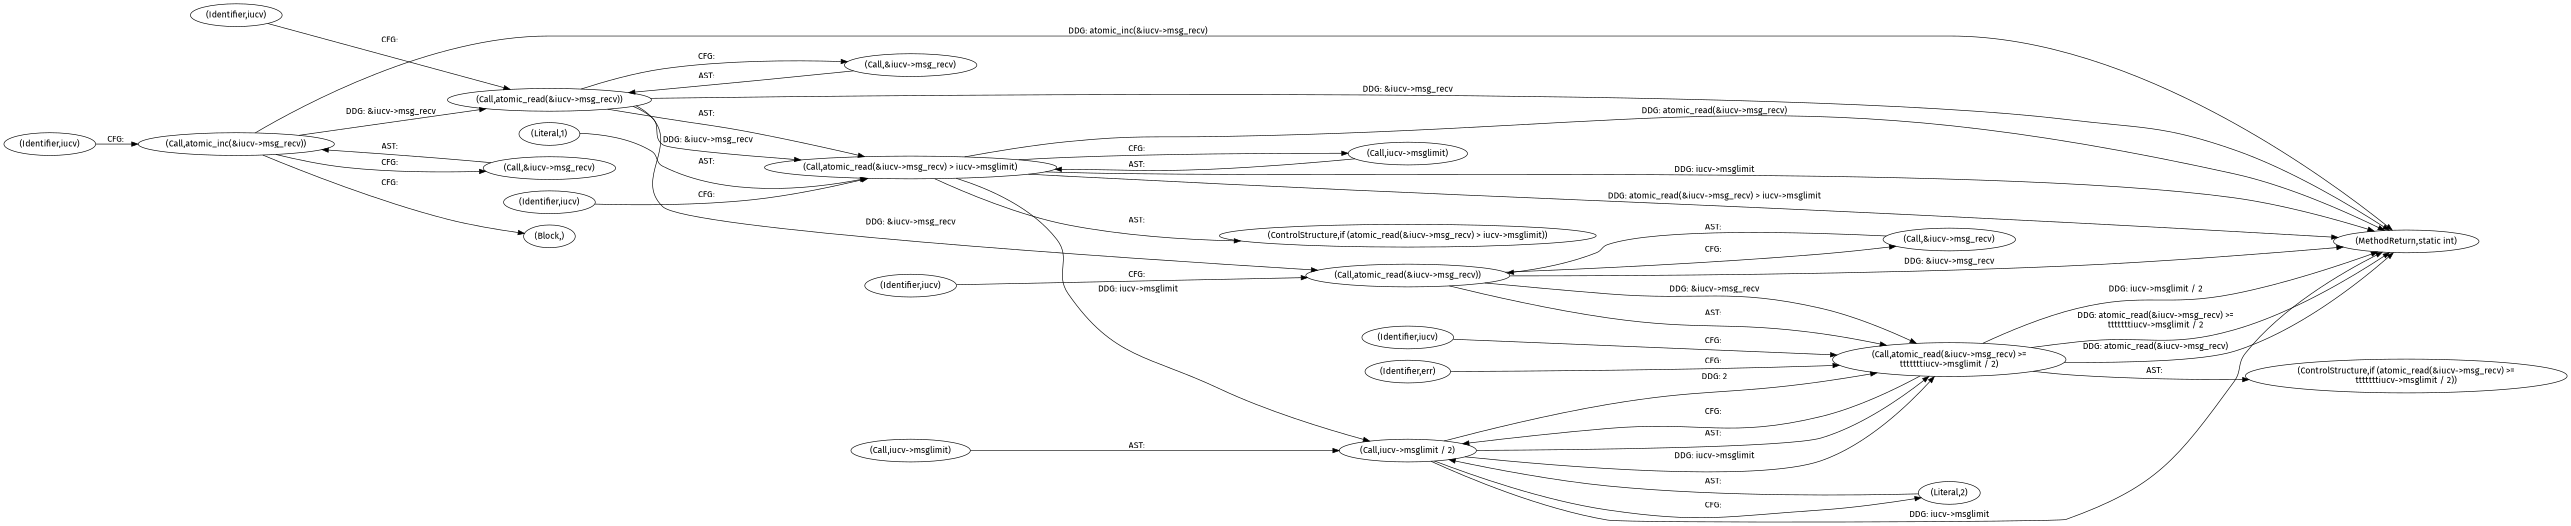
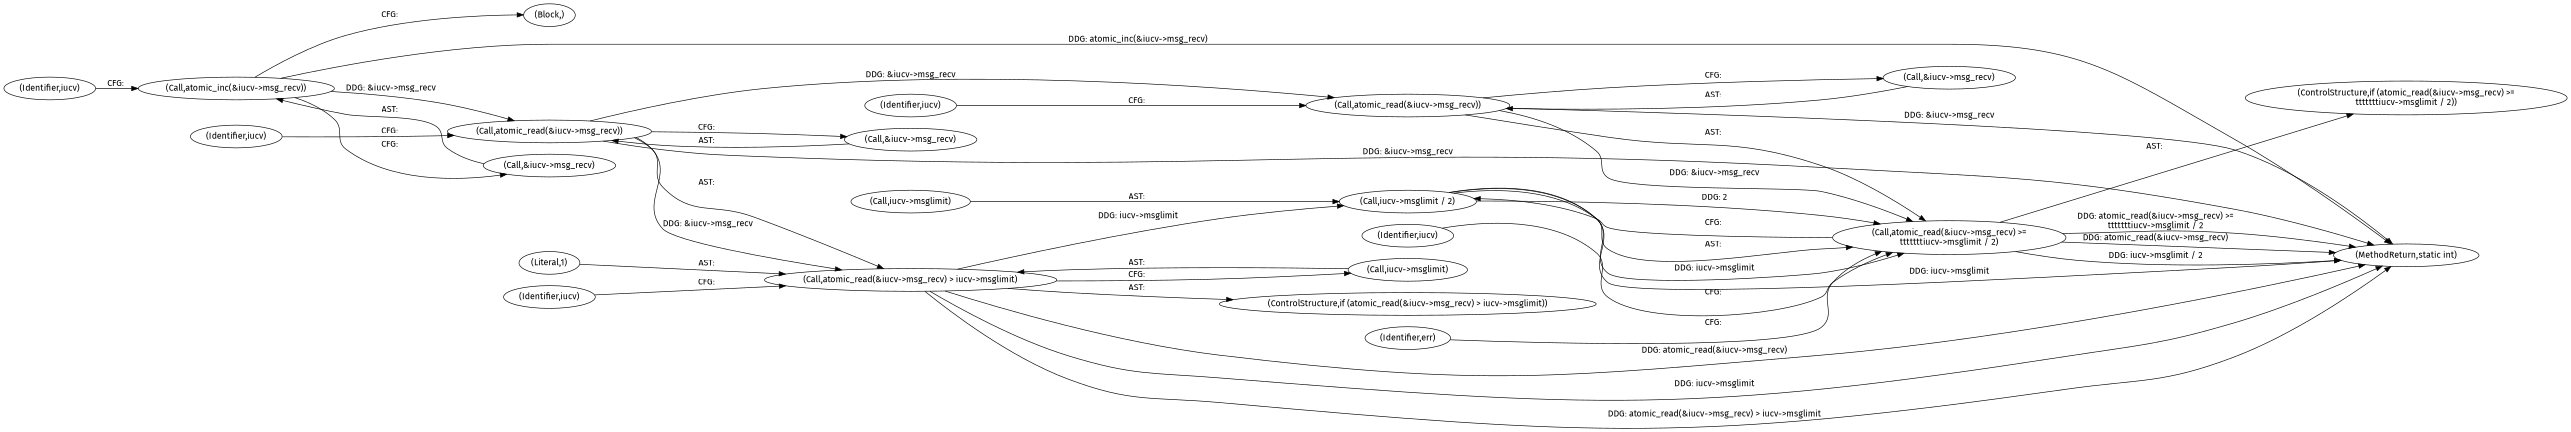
node "(Literal,2)": removed
